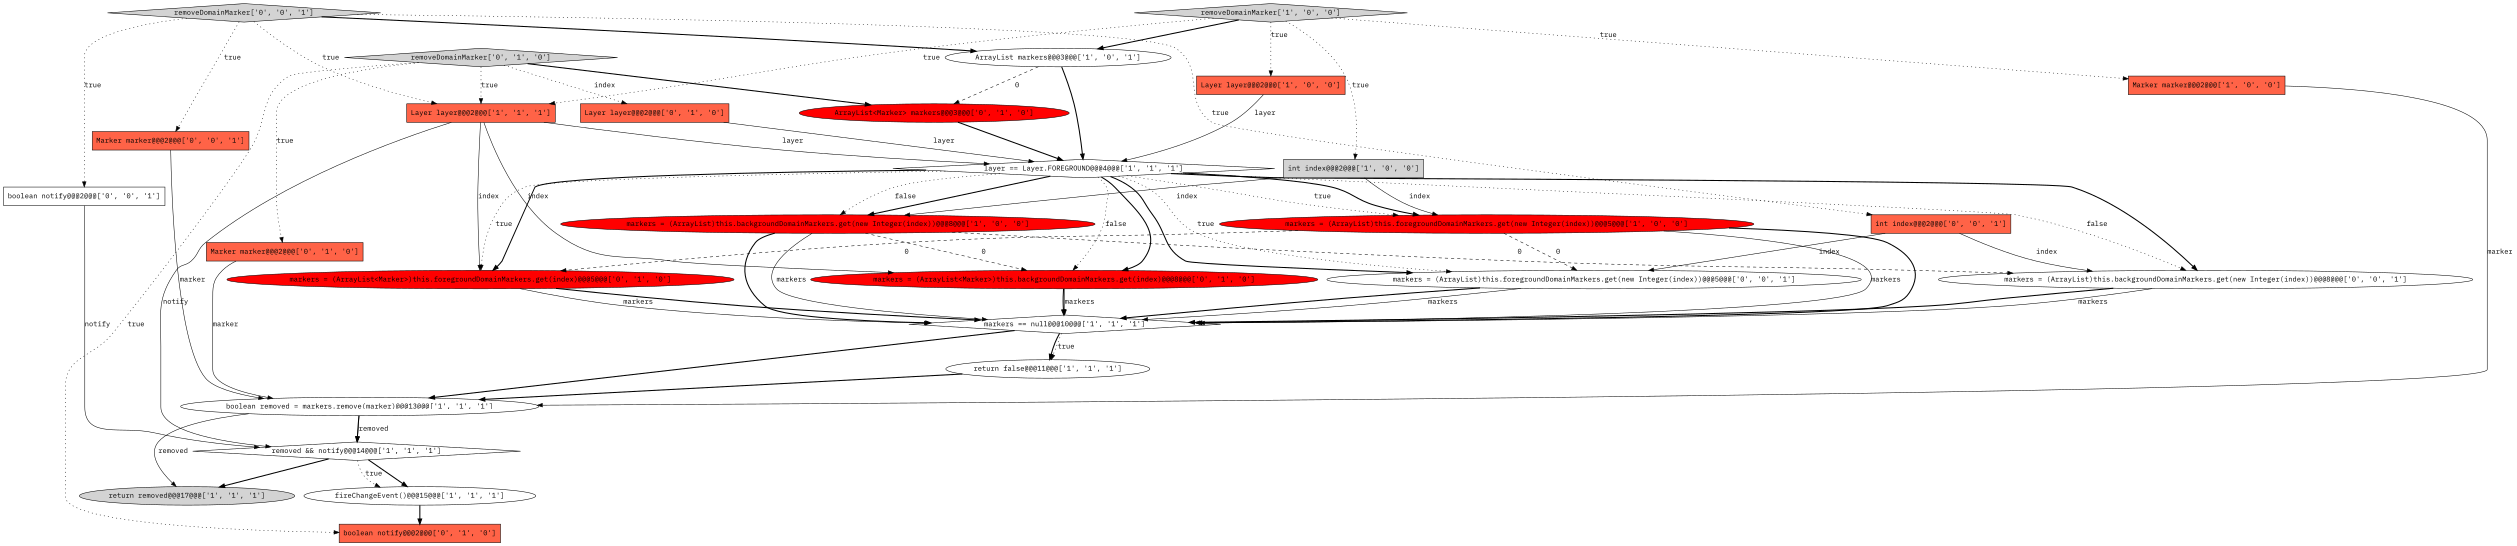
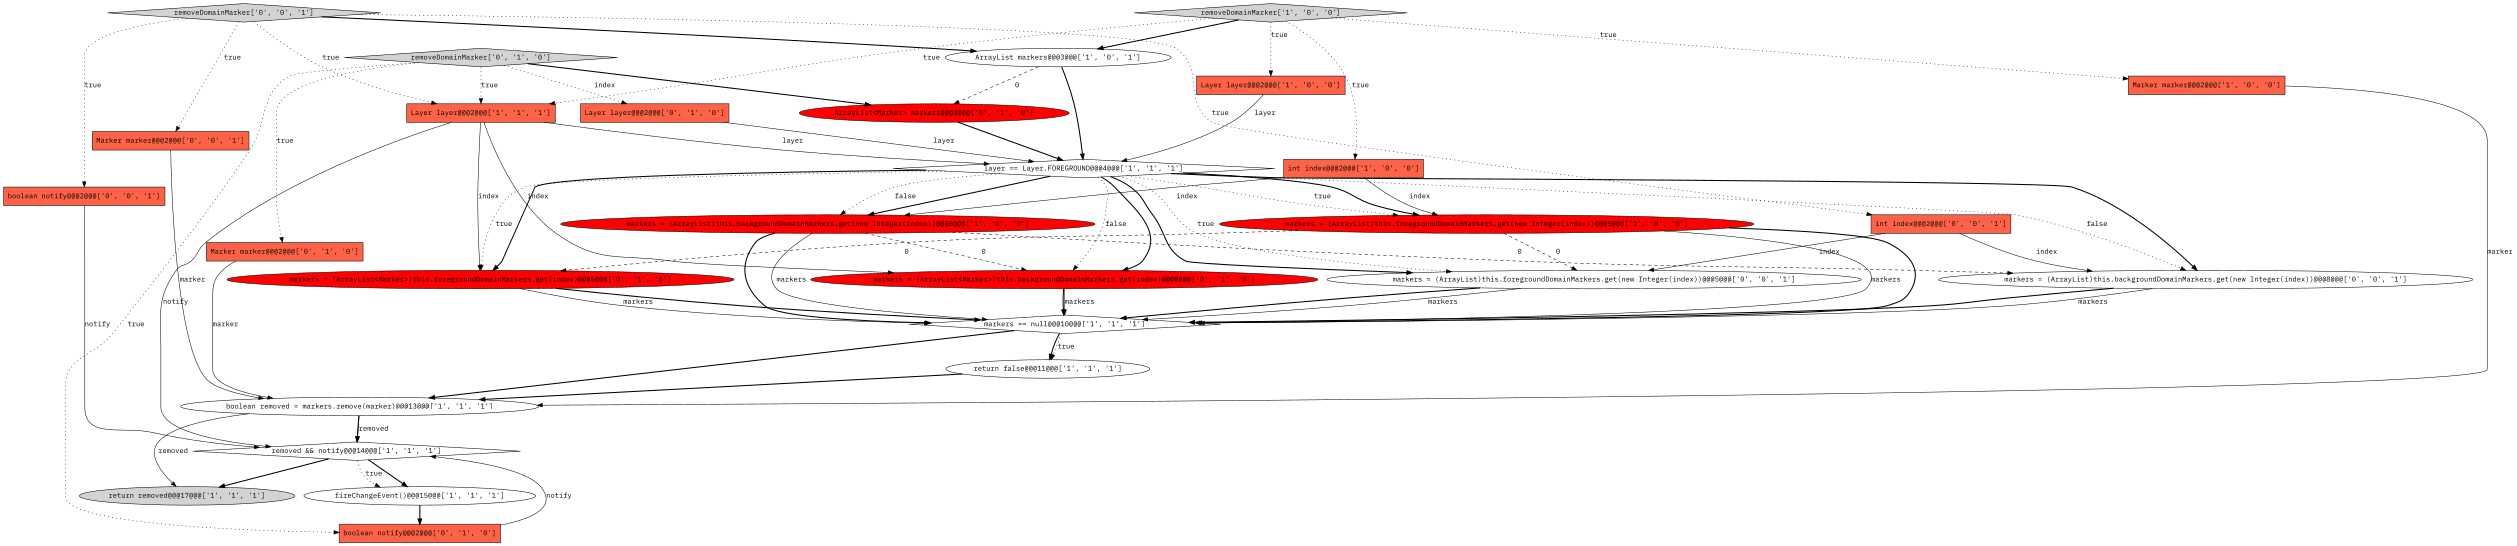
node "int index@@@2@@@['1', '0', '0']": fillcolor lightgray -> tomato
node "boolean notify@@@2@@@['0', '0', '1']": fillcolor white -> tomato
edge "boolean notify@@@2@@@['0', '1', '0']" -> "removed && notify@@@14@@@['1', '1', '1']": added, label "notify"
